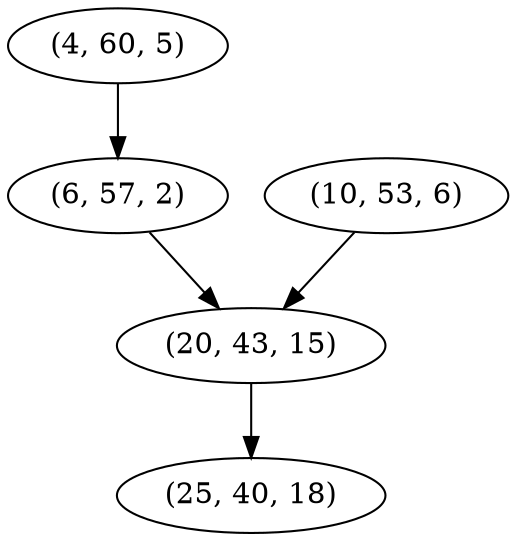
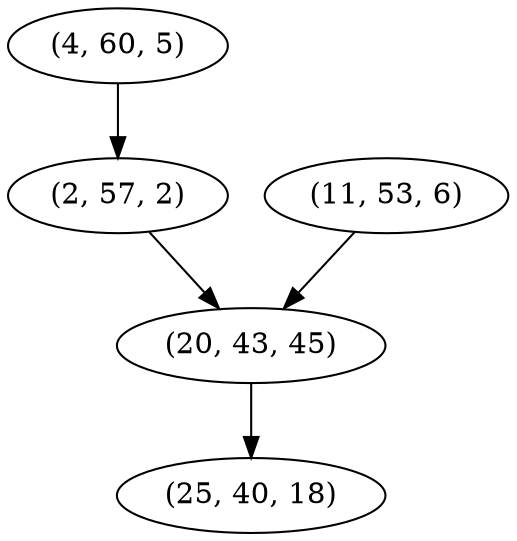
node "(6, 57, 2)": label "(6, 57, 2)" -> "(2, 57, 2)"
node "(10, 53, 6)": label "(10, 53, 6)" -> "(11, 53, 6)"
node "(20, 43, 15)": label "(20, 43, 15)" -> "(20, 43, 45)"
